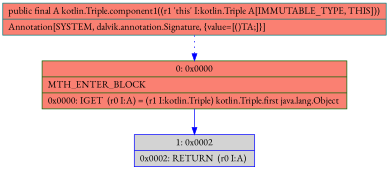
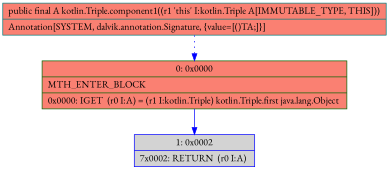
node "1: 0x0002": text "0x0002: RETURN  (r0 I:A)" -> "7x0002: RETURN  (r0 I:A)"
